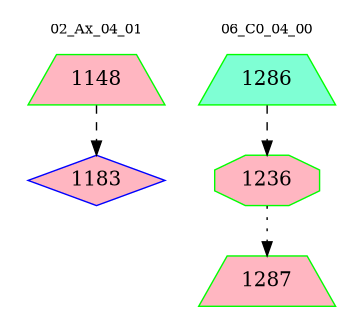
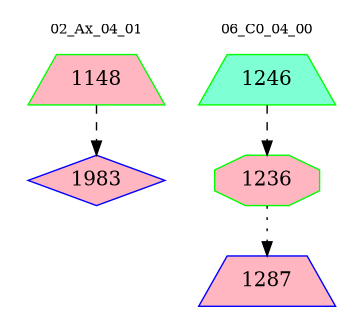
node "1286": label "1286" -> "1246"
node "1183": label "1183" -> "1983"
node "1287": color green -> blue
